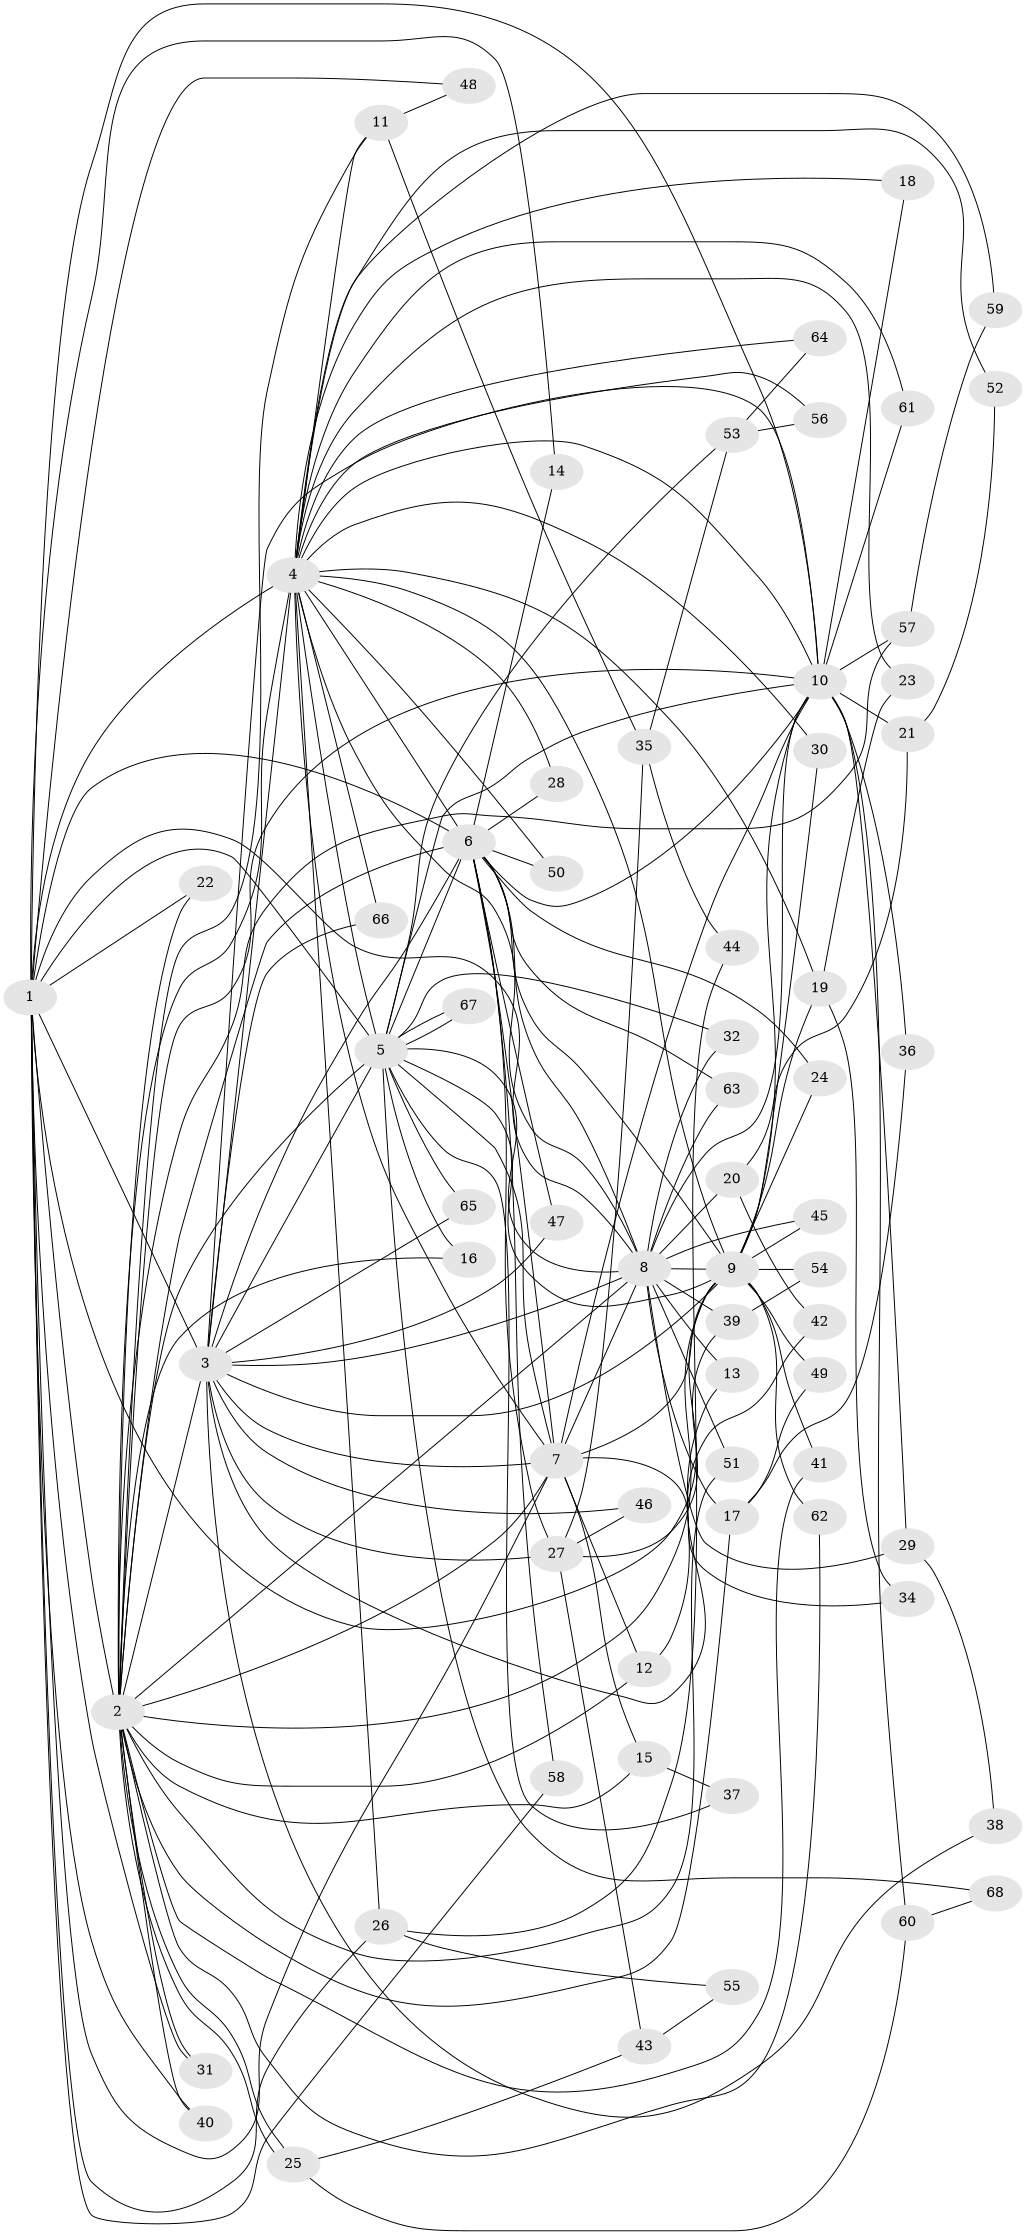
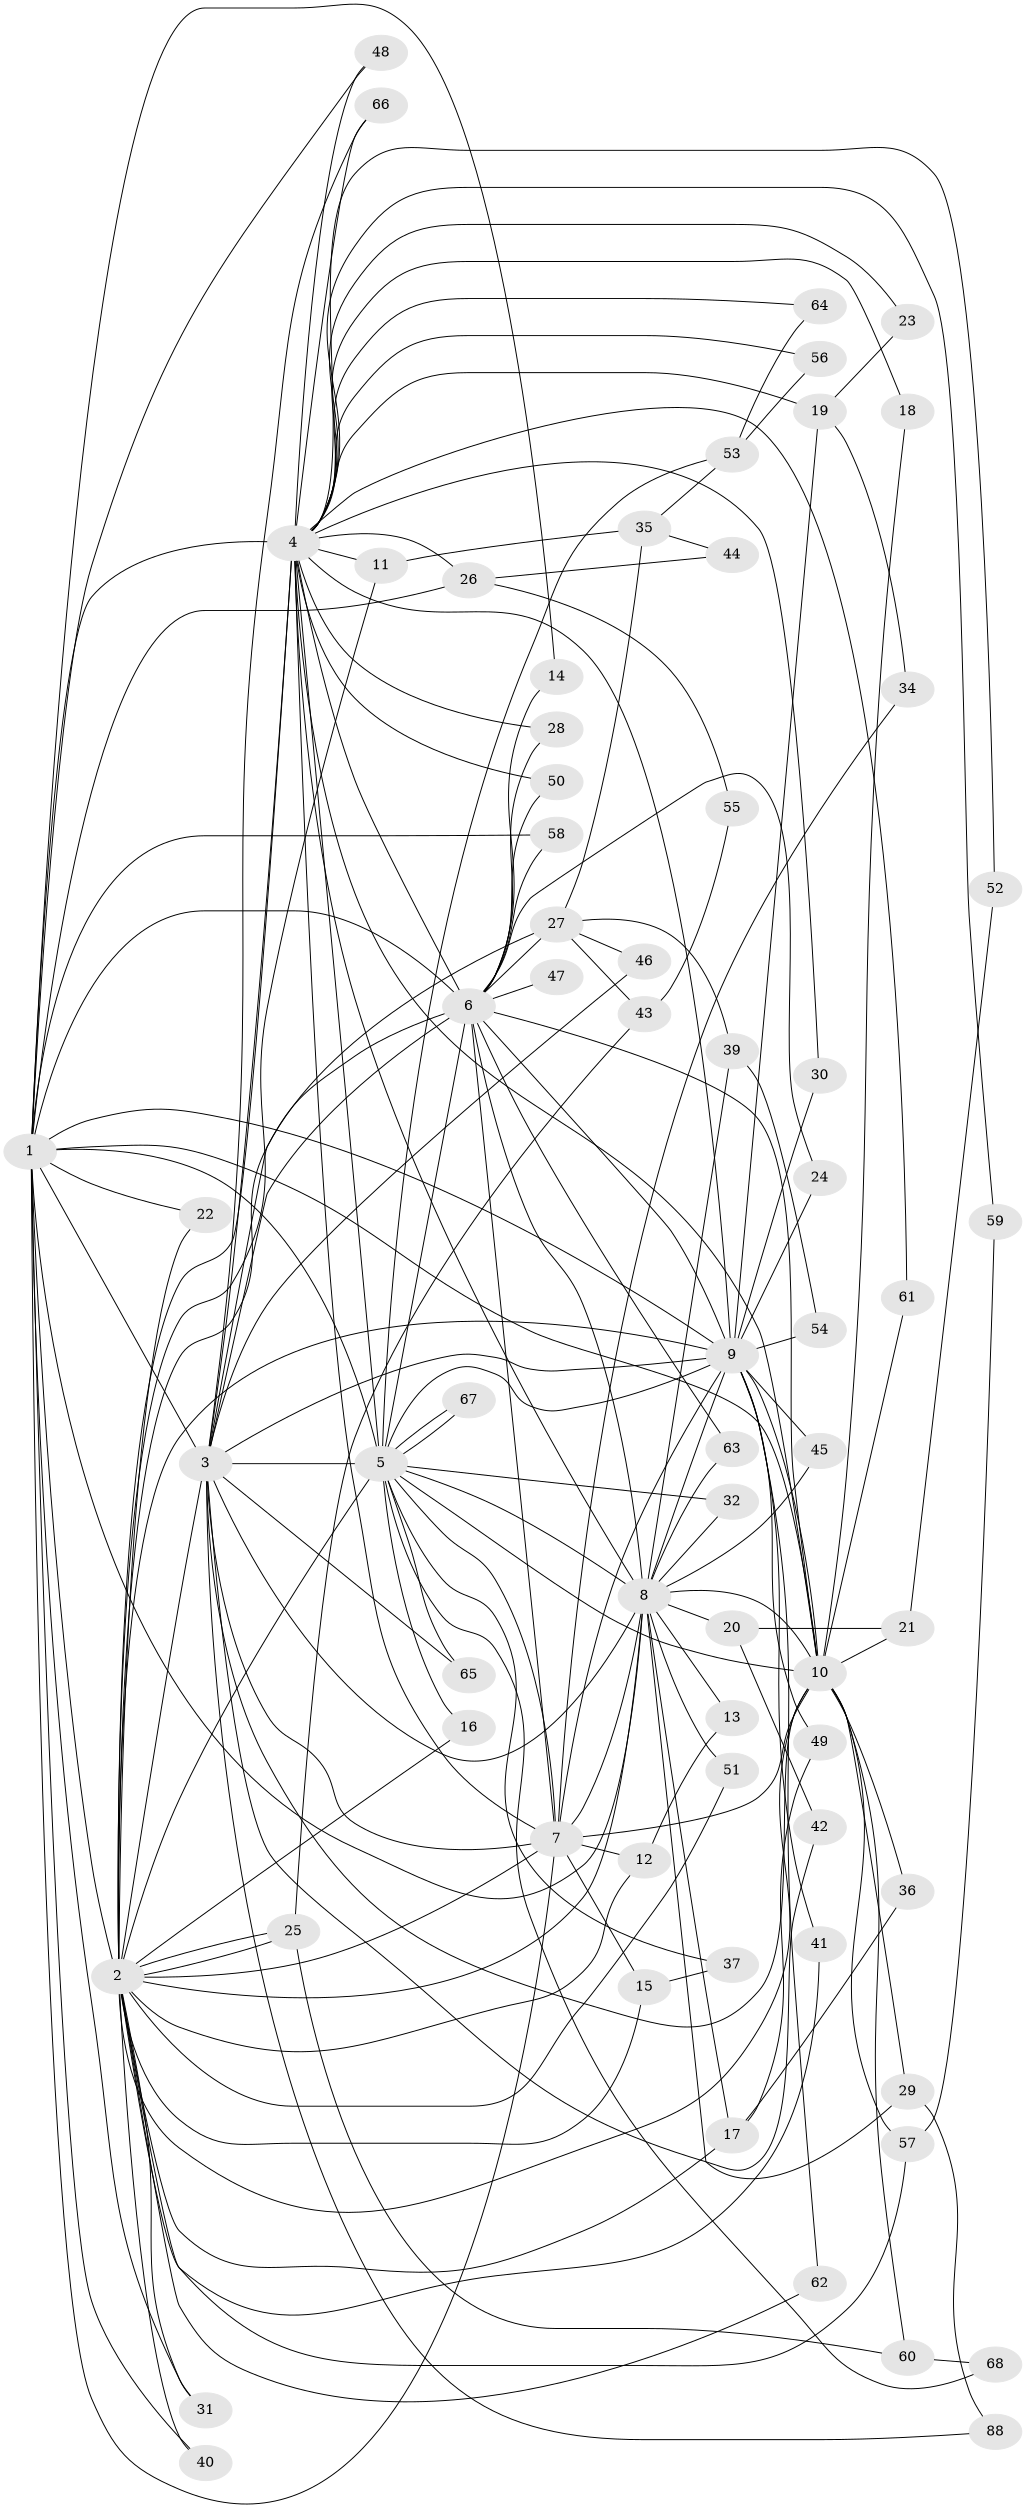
edge "48" -- "11": now "48" -- "4"
edge "47" -- "3": removed
node "38": label "38" -> "88"
